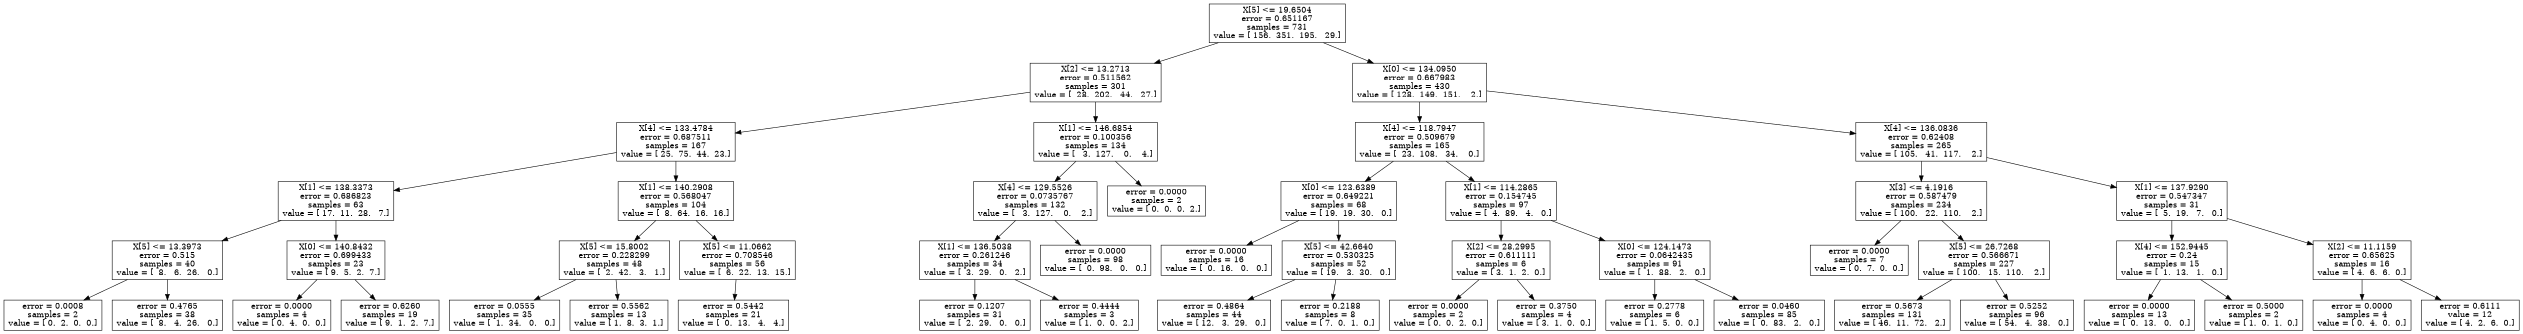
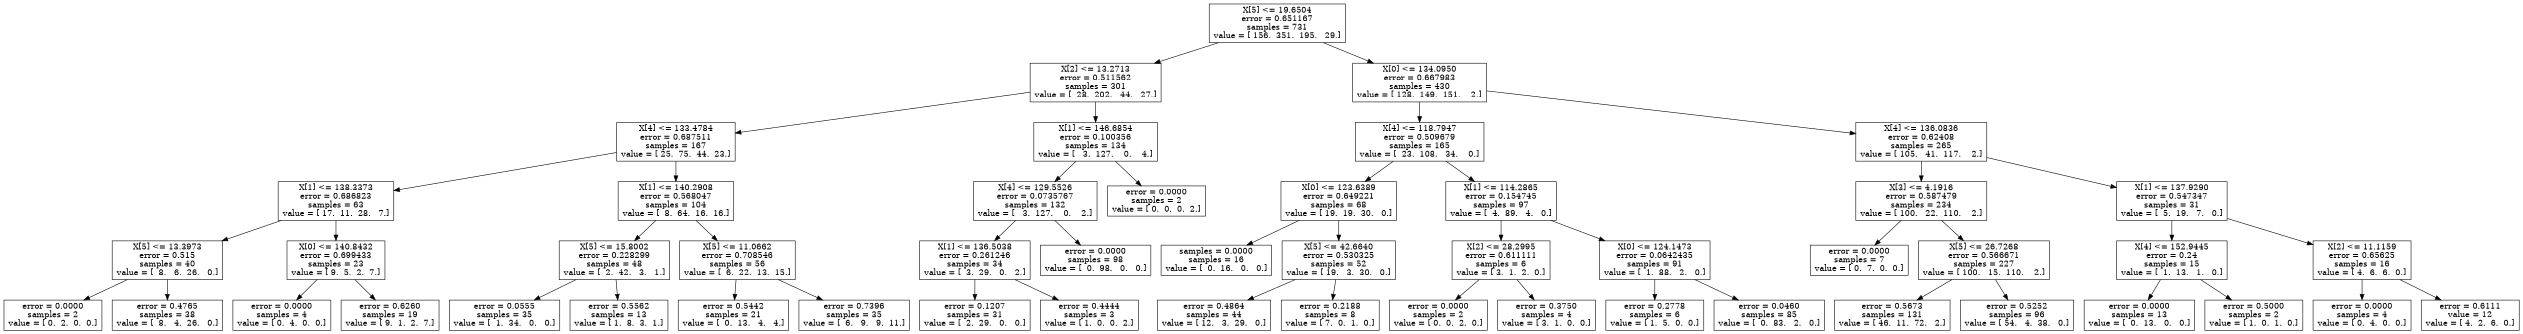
node "error = 0.0000 samples = 16 value = [  0.  16.   0.   0.]": label "error = 0.0000 samples = 16 value = [  0.  16.   0.   0.]" -> "samples = 0.0000 samples = 16 value = [  0.  16.   0.   0.]"
node "error = 0.0008 samples = 2 value = [ 0.  2.  0.  0.]": label "error = 0.0008 samples = 2 value = [ 0.  2.  0.  0.]" -> "error = 0.0000 samples = 2 value = [ 0.  2.  0.  0.]"
node "error = 0.7396 samples = 35 value = [  6.   9.   9.  11.]": added
